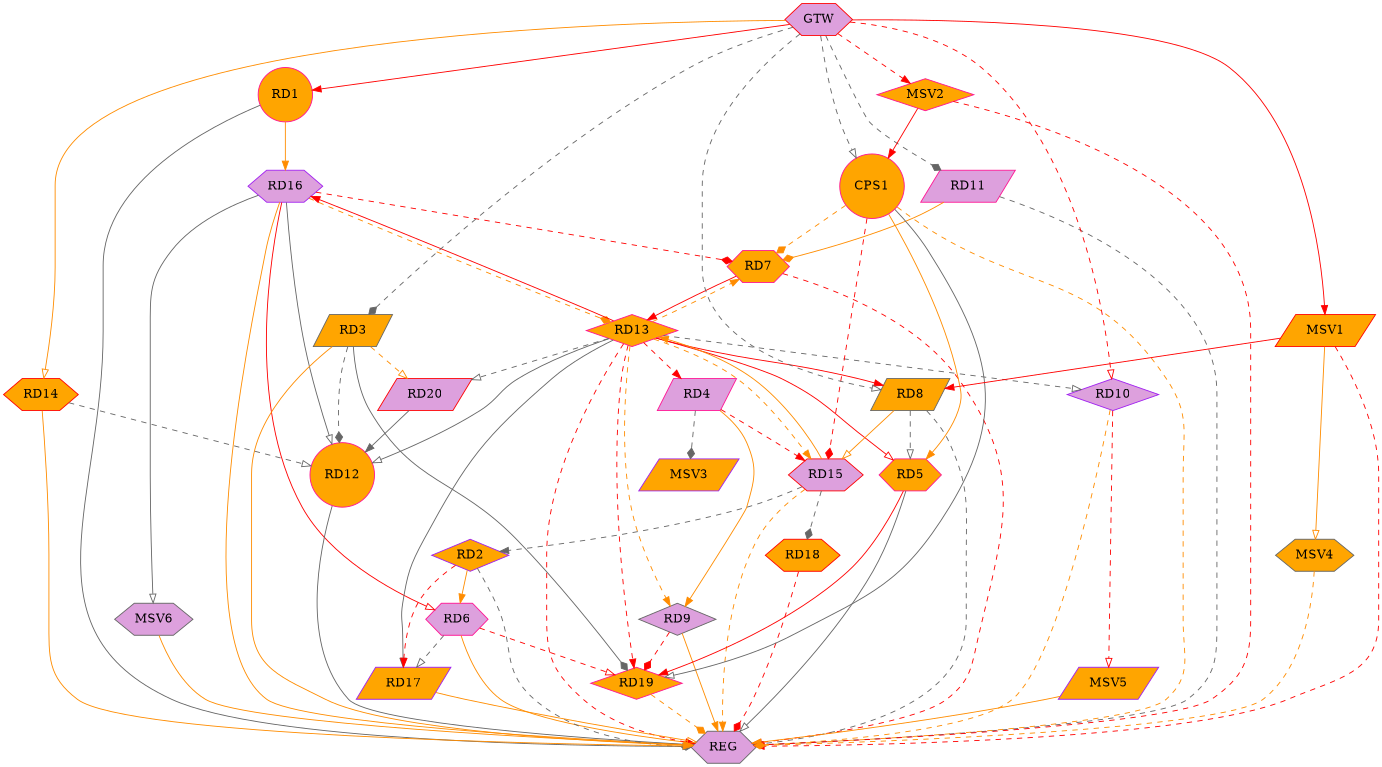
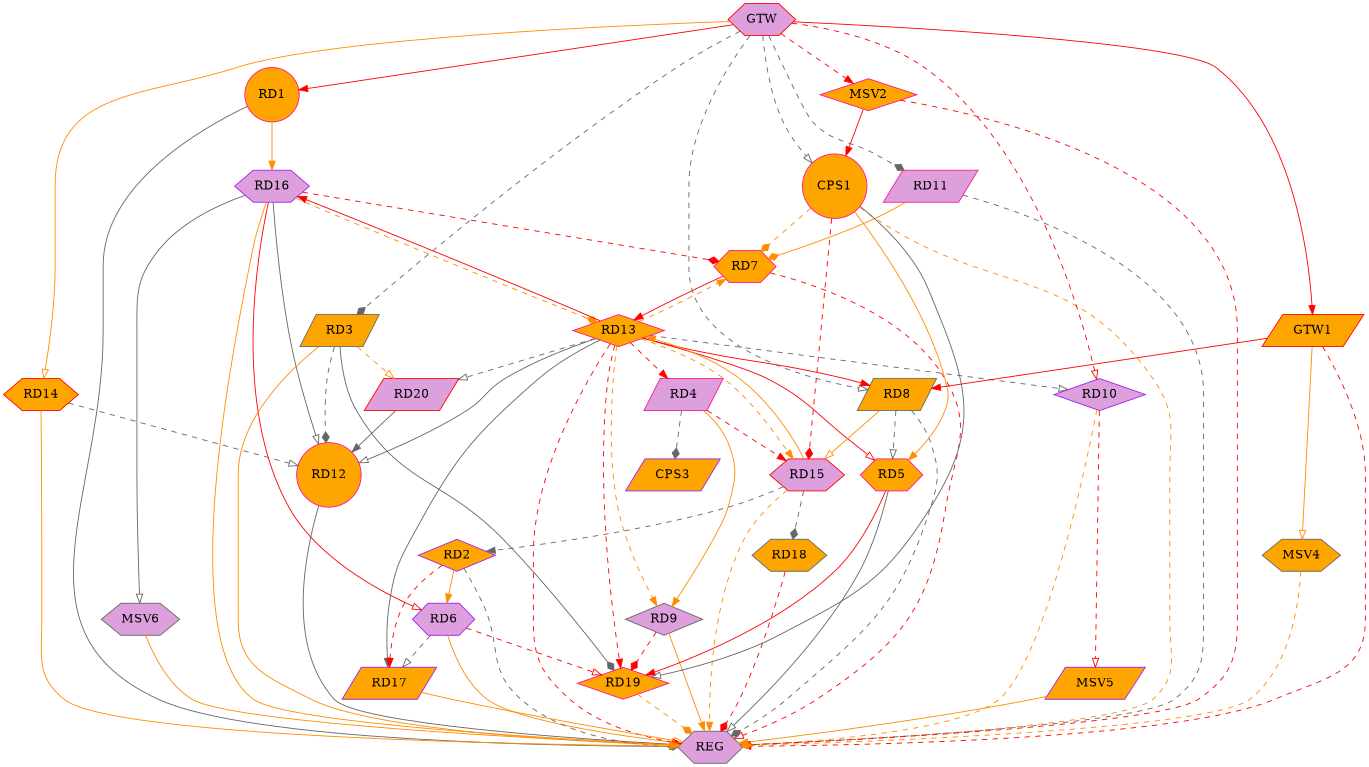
node "MSV1": label "MSV1" -> "GTW1"
node "MSV3": label "MSV3" -> "CPS3"
node "RD18": color red -> gray40
node "RD6": color deeppink -> purple
